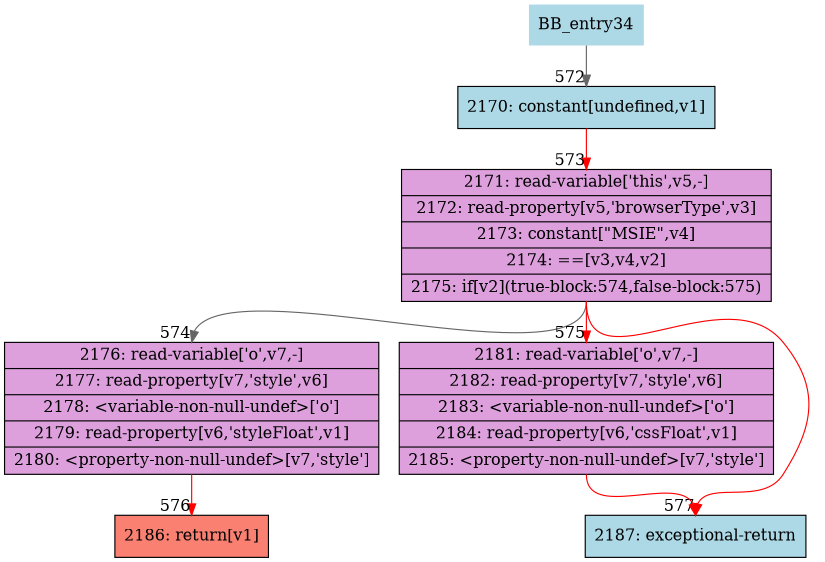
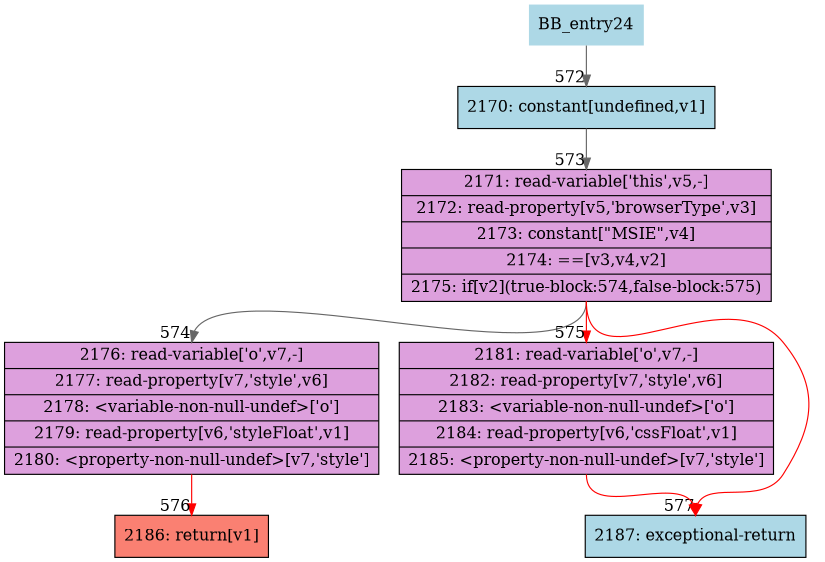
node "BB_entry34": label "BB_entry34" -> "BB_entry24"
edge "2170: constant[undefined,v1]" -> "2171: read-variable['this',v5,-]": color red -> gray40
